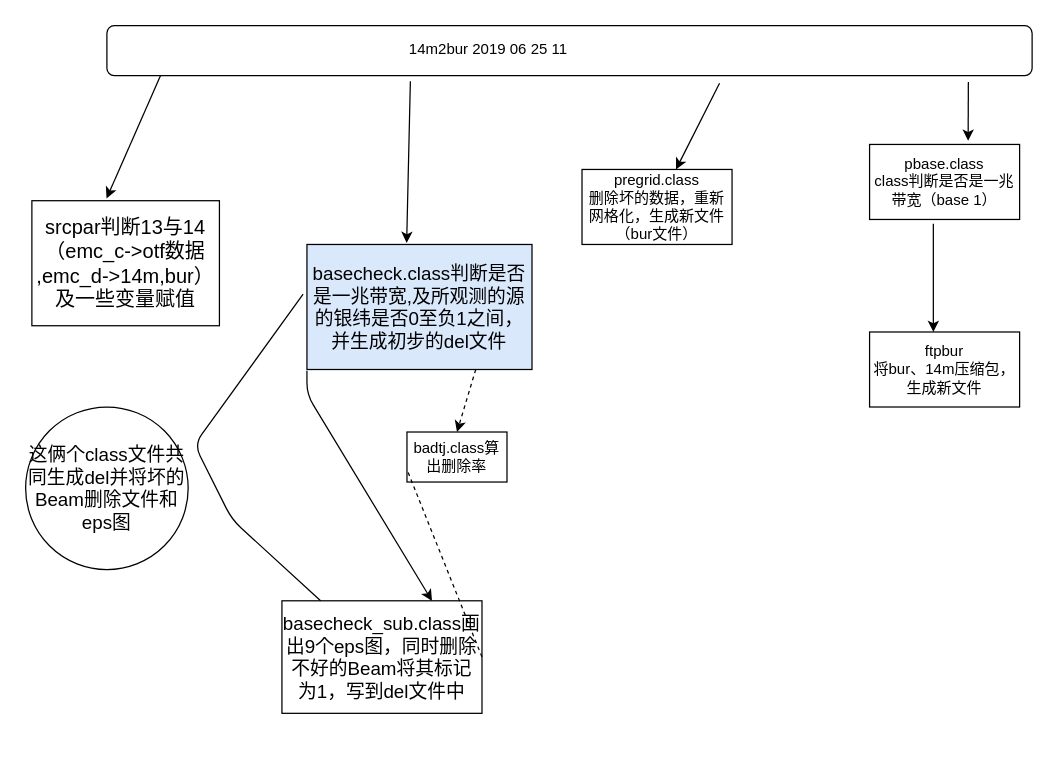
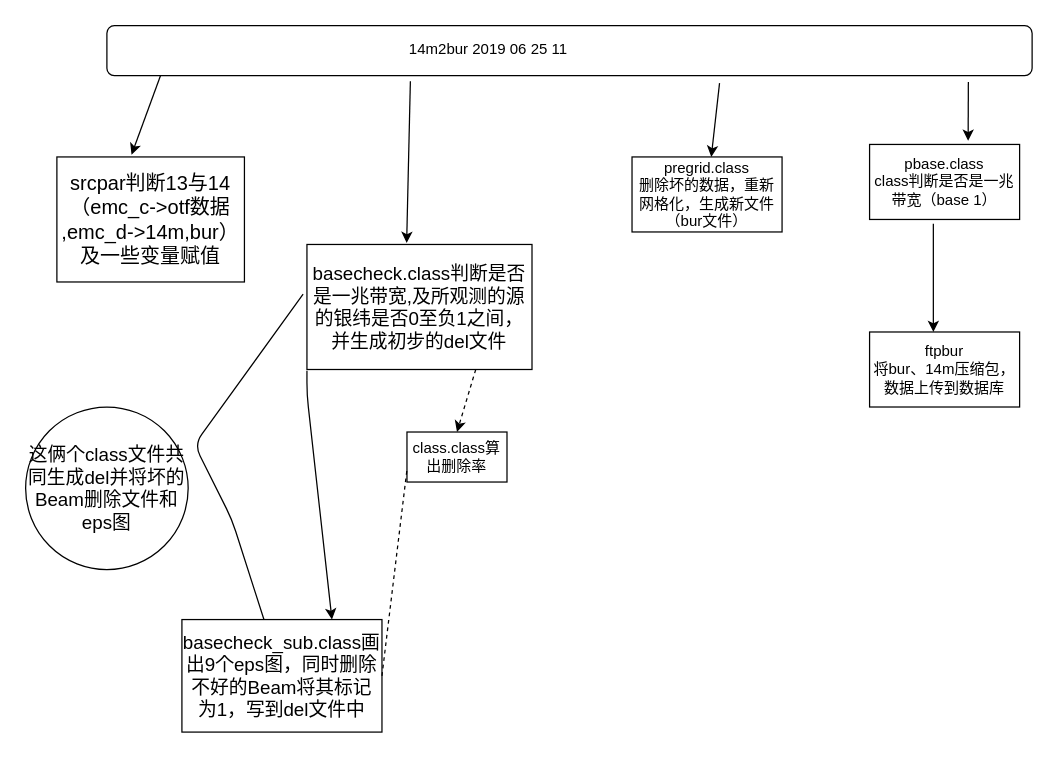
node "pregrid.class 删除坏的数据，重新网格化，生成新文件（bur文件）": moved (657, 207) -> (707, 194)
node "srcpar判断13与14（emc_c->otf数据 ,emc_d->14m,bur）及一些变量赋值": moved (126, 263) -> (151, 219)
node "basecheck.class判断是否是一兆带宽,及所观测的源的银纬是否0至负1之间，并生成初步的del文件": fillcolor #dae8fc -> #ffffff
node "ftpbur 将bur、14m压缩包，生成新文件": label "ftpbur 将bur、14m压缩包，生成新文件" -> "ftpbur 将bur、14m压缩包，数据上传到数据库"
node "badtj.class算出删除率": label "badtj.class算出删除率" -> "class.class算出删除率"
node "basecheck_sub.class画出9个eps图，同时删除不好的Beam将其标记为1，写到del文件中": moved (382, 657) -> (282, 676)
